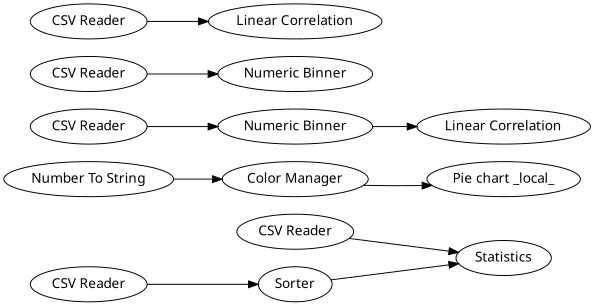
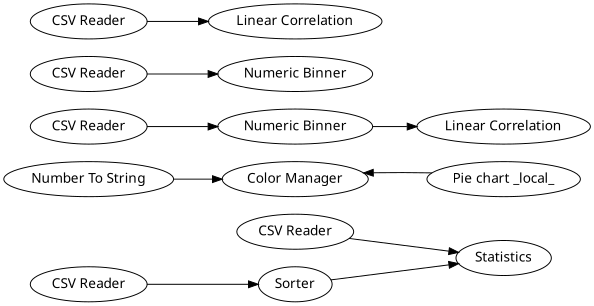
edge "Color Manager" -> "Pie chart _local_": reversed
